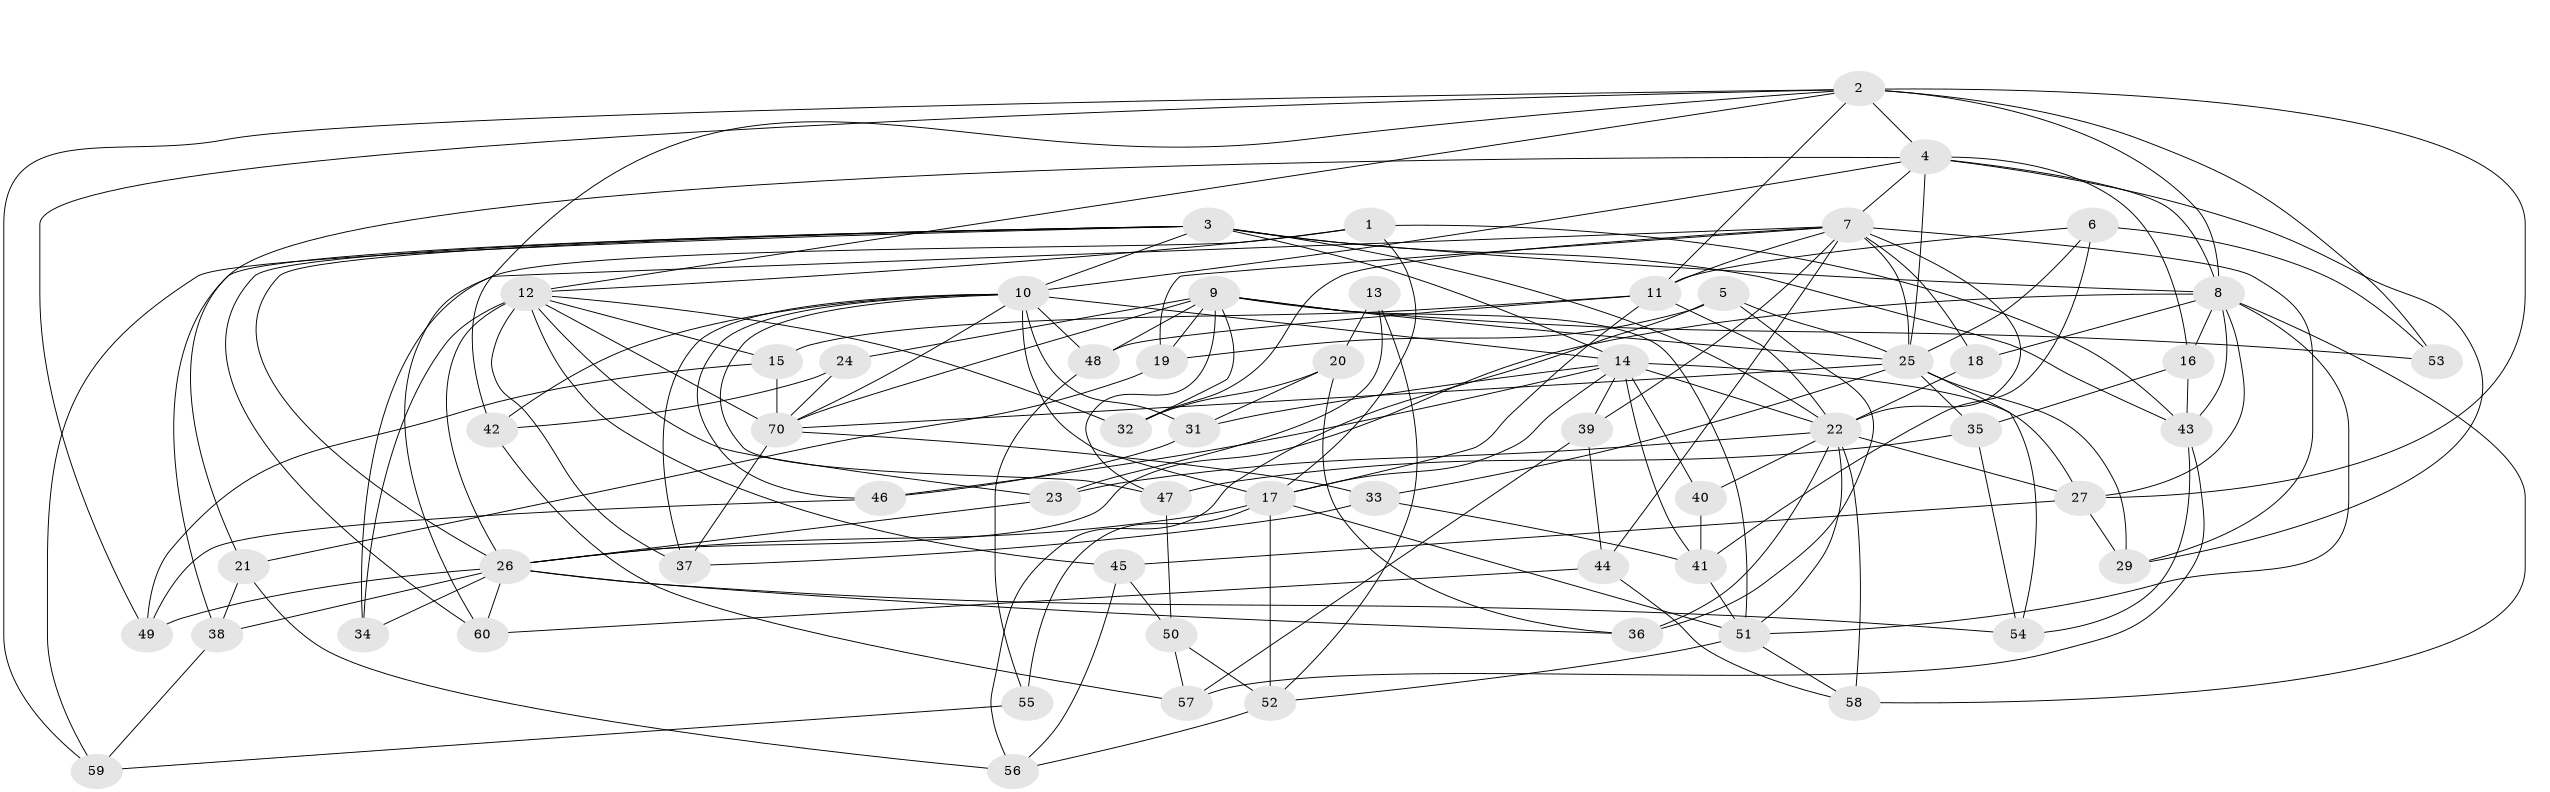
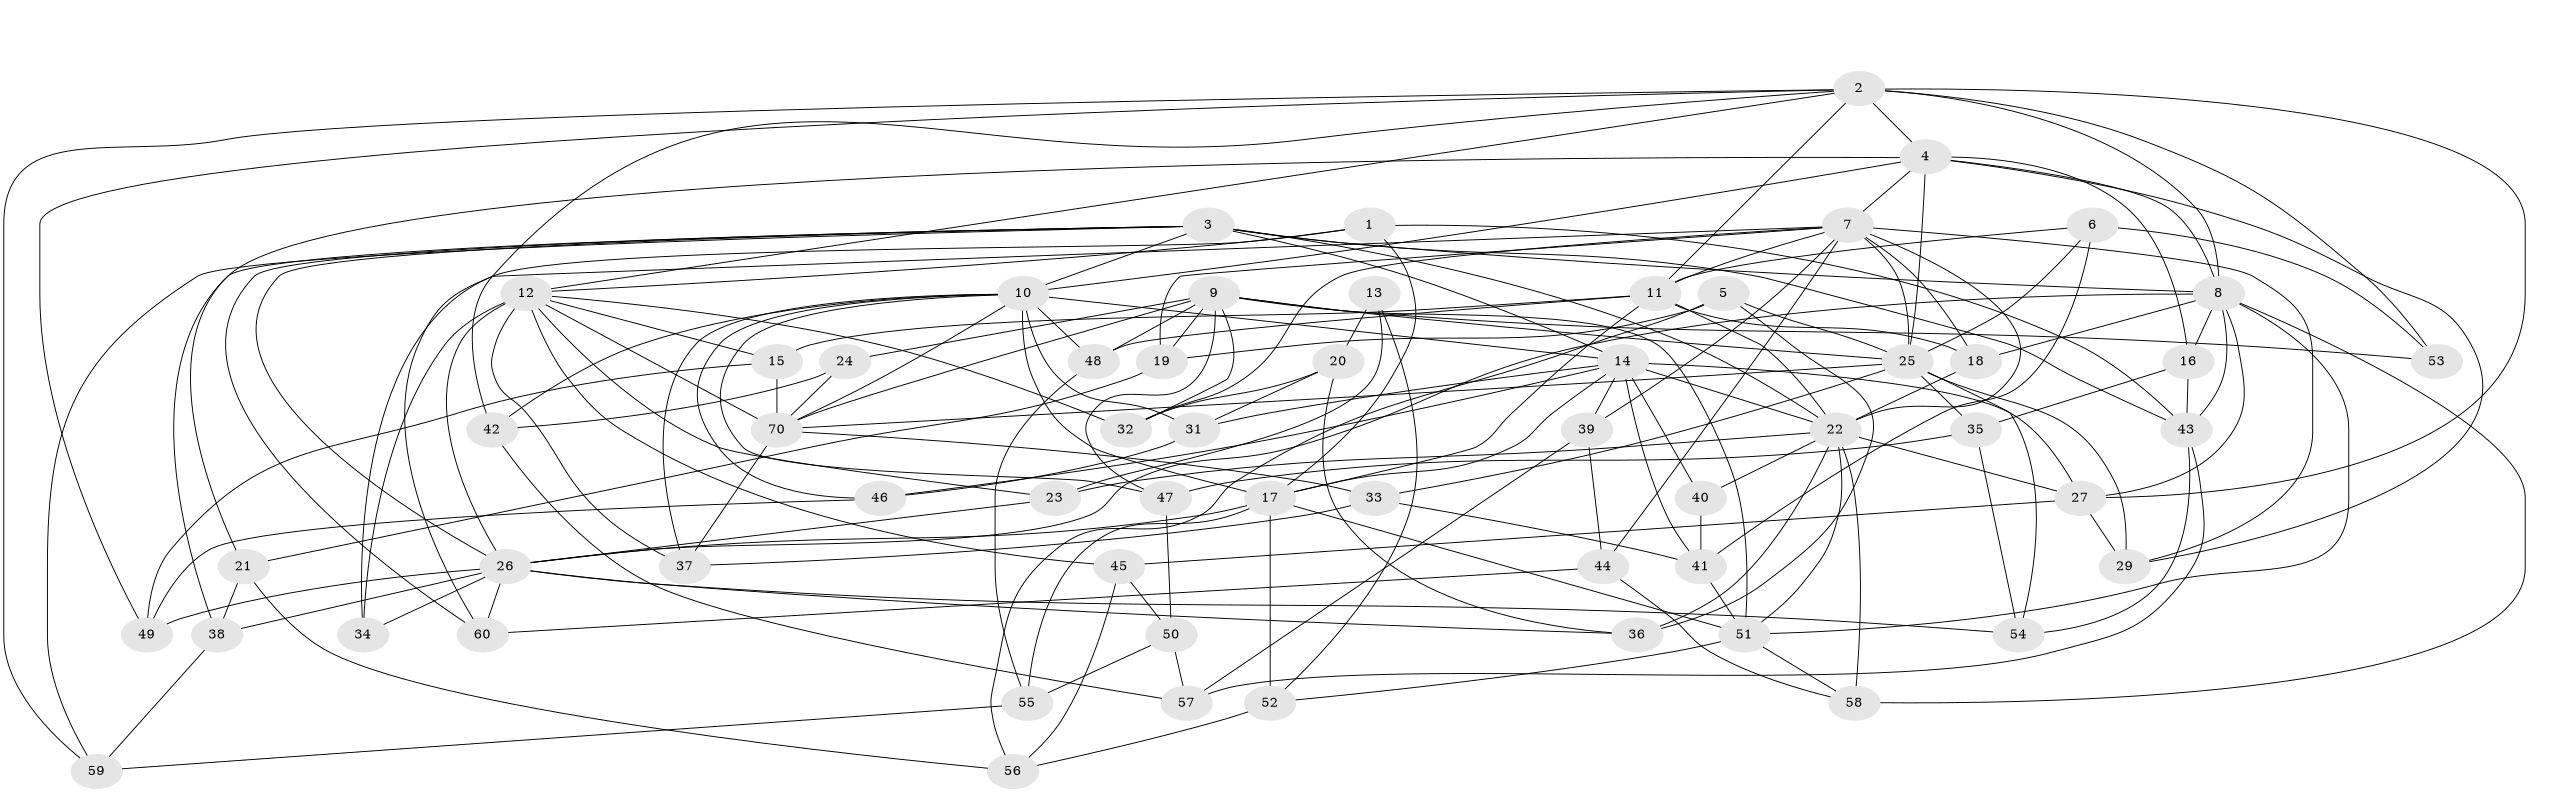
edge "11" -- "18": added
edge "50" -- "52": now "50" -- "55"
